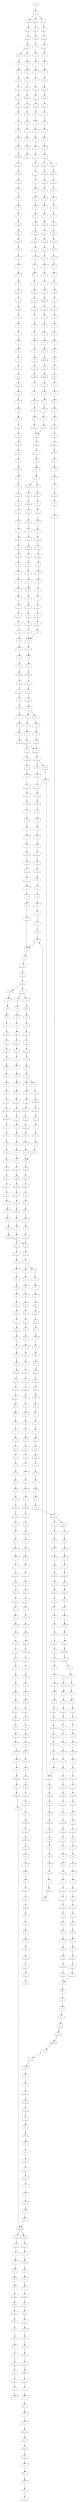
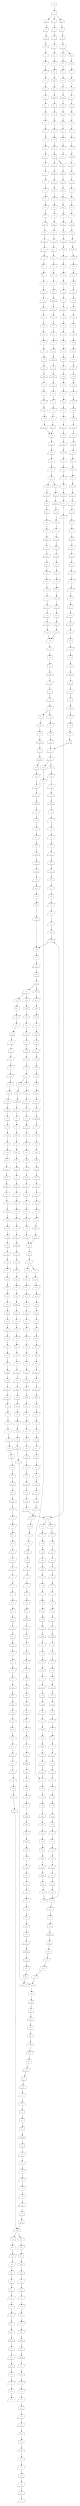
edge "S532" -> "S536": now "S532" -> "S537"
